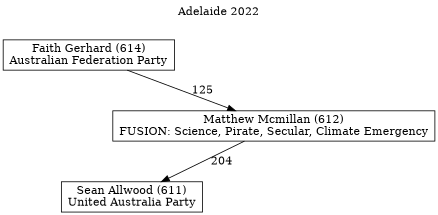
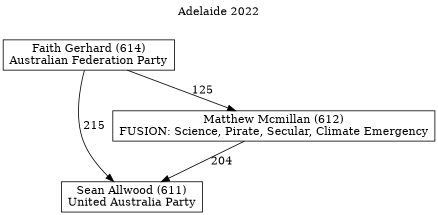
edge "Faith Gerhard (614) Australian Federation Party" -> "Sean Allwood (611) United Australia Party": added, label "215"
